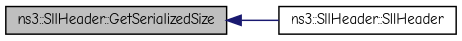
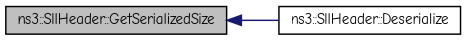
node "ns3::SllHeader::SllHeader": label "ns3::SllHeader::SllHeader" -> "ns3::SllHeader::Deserialize"
